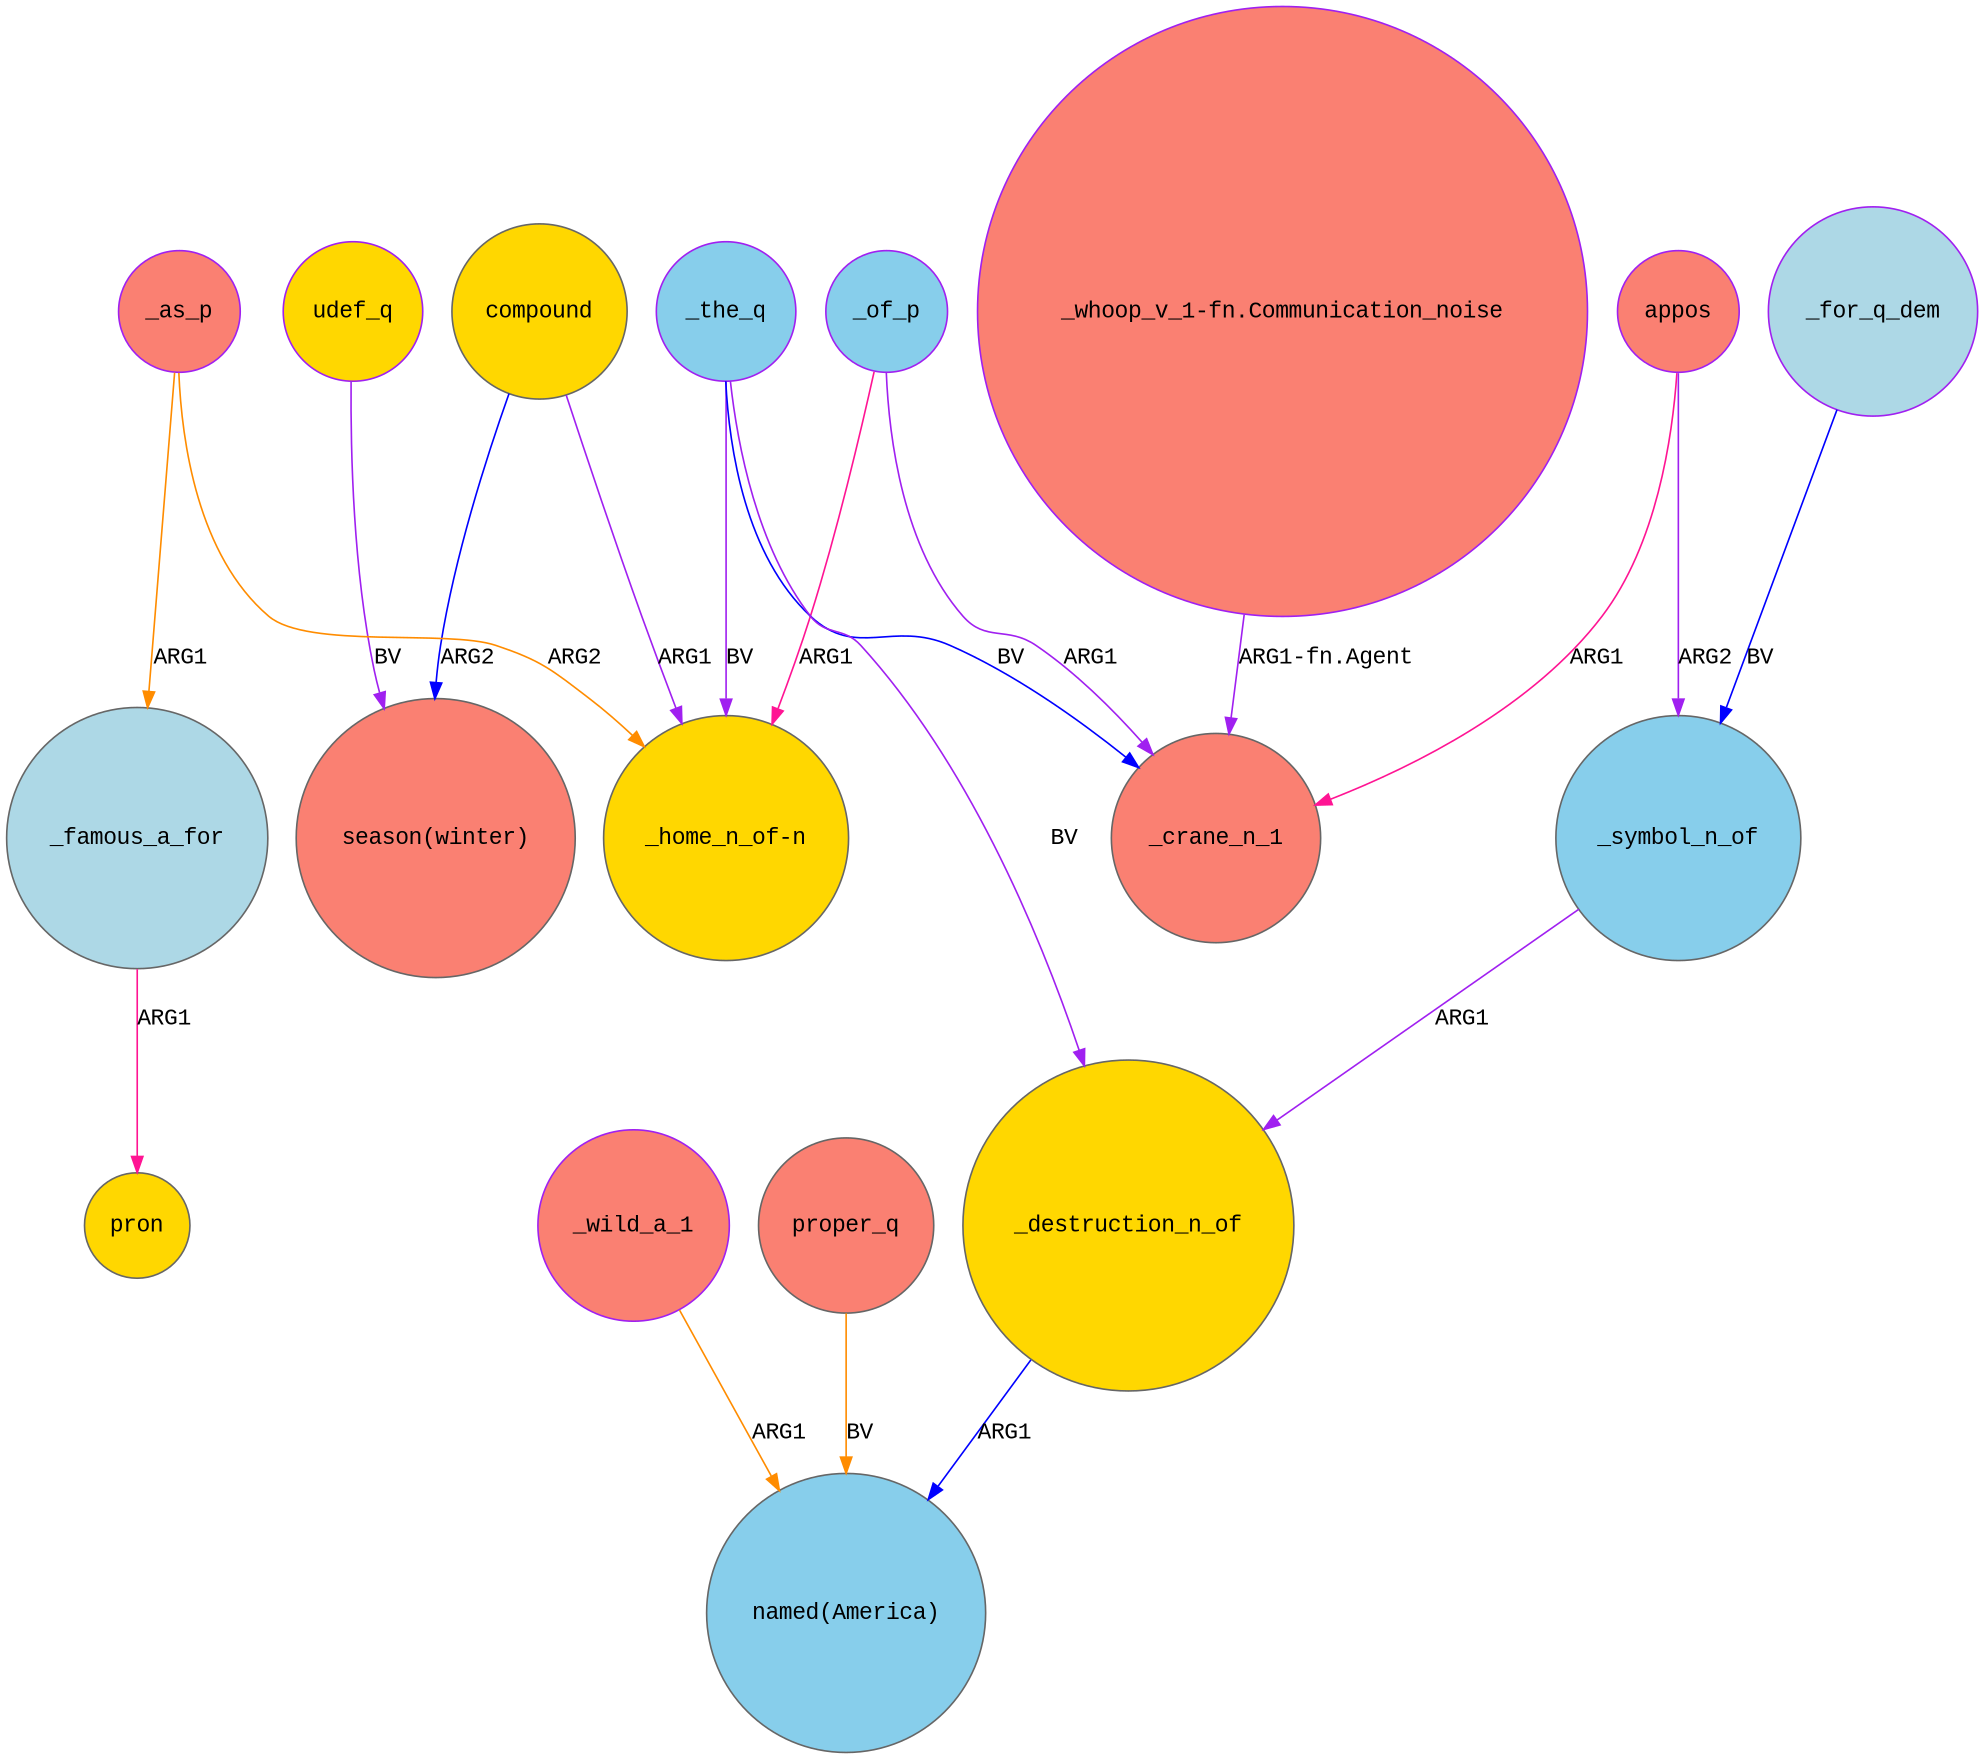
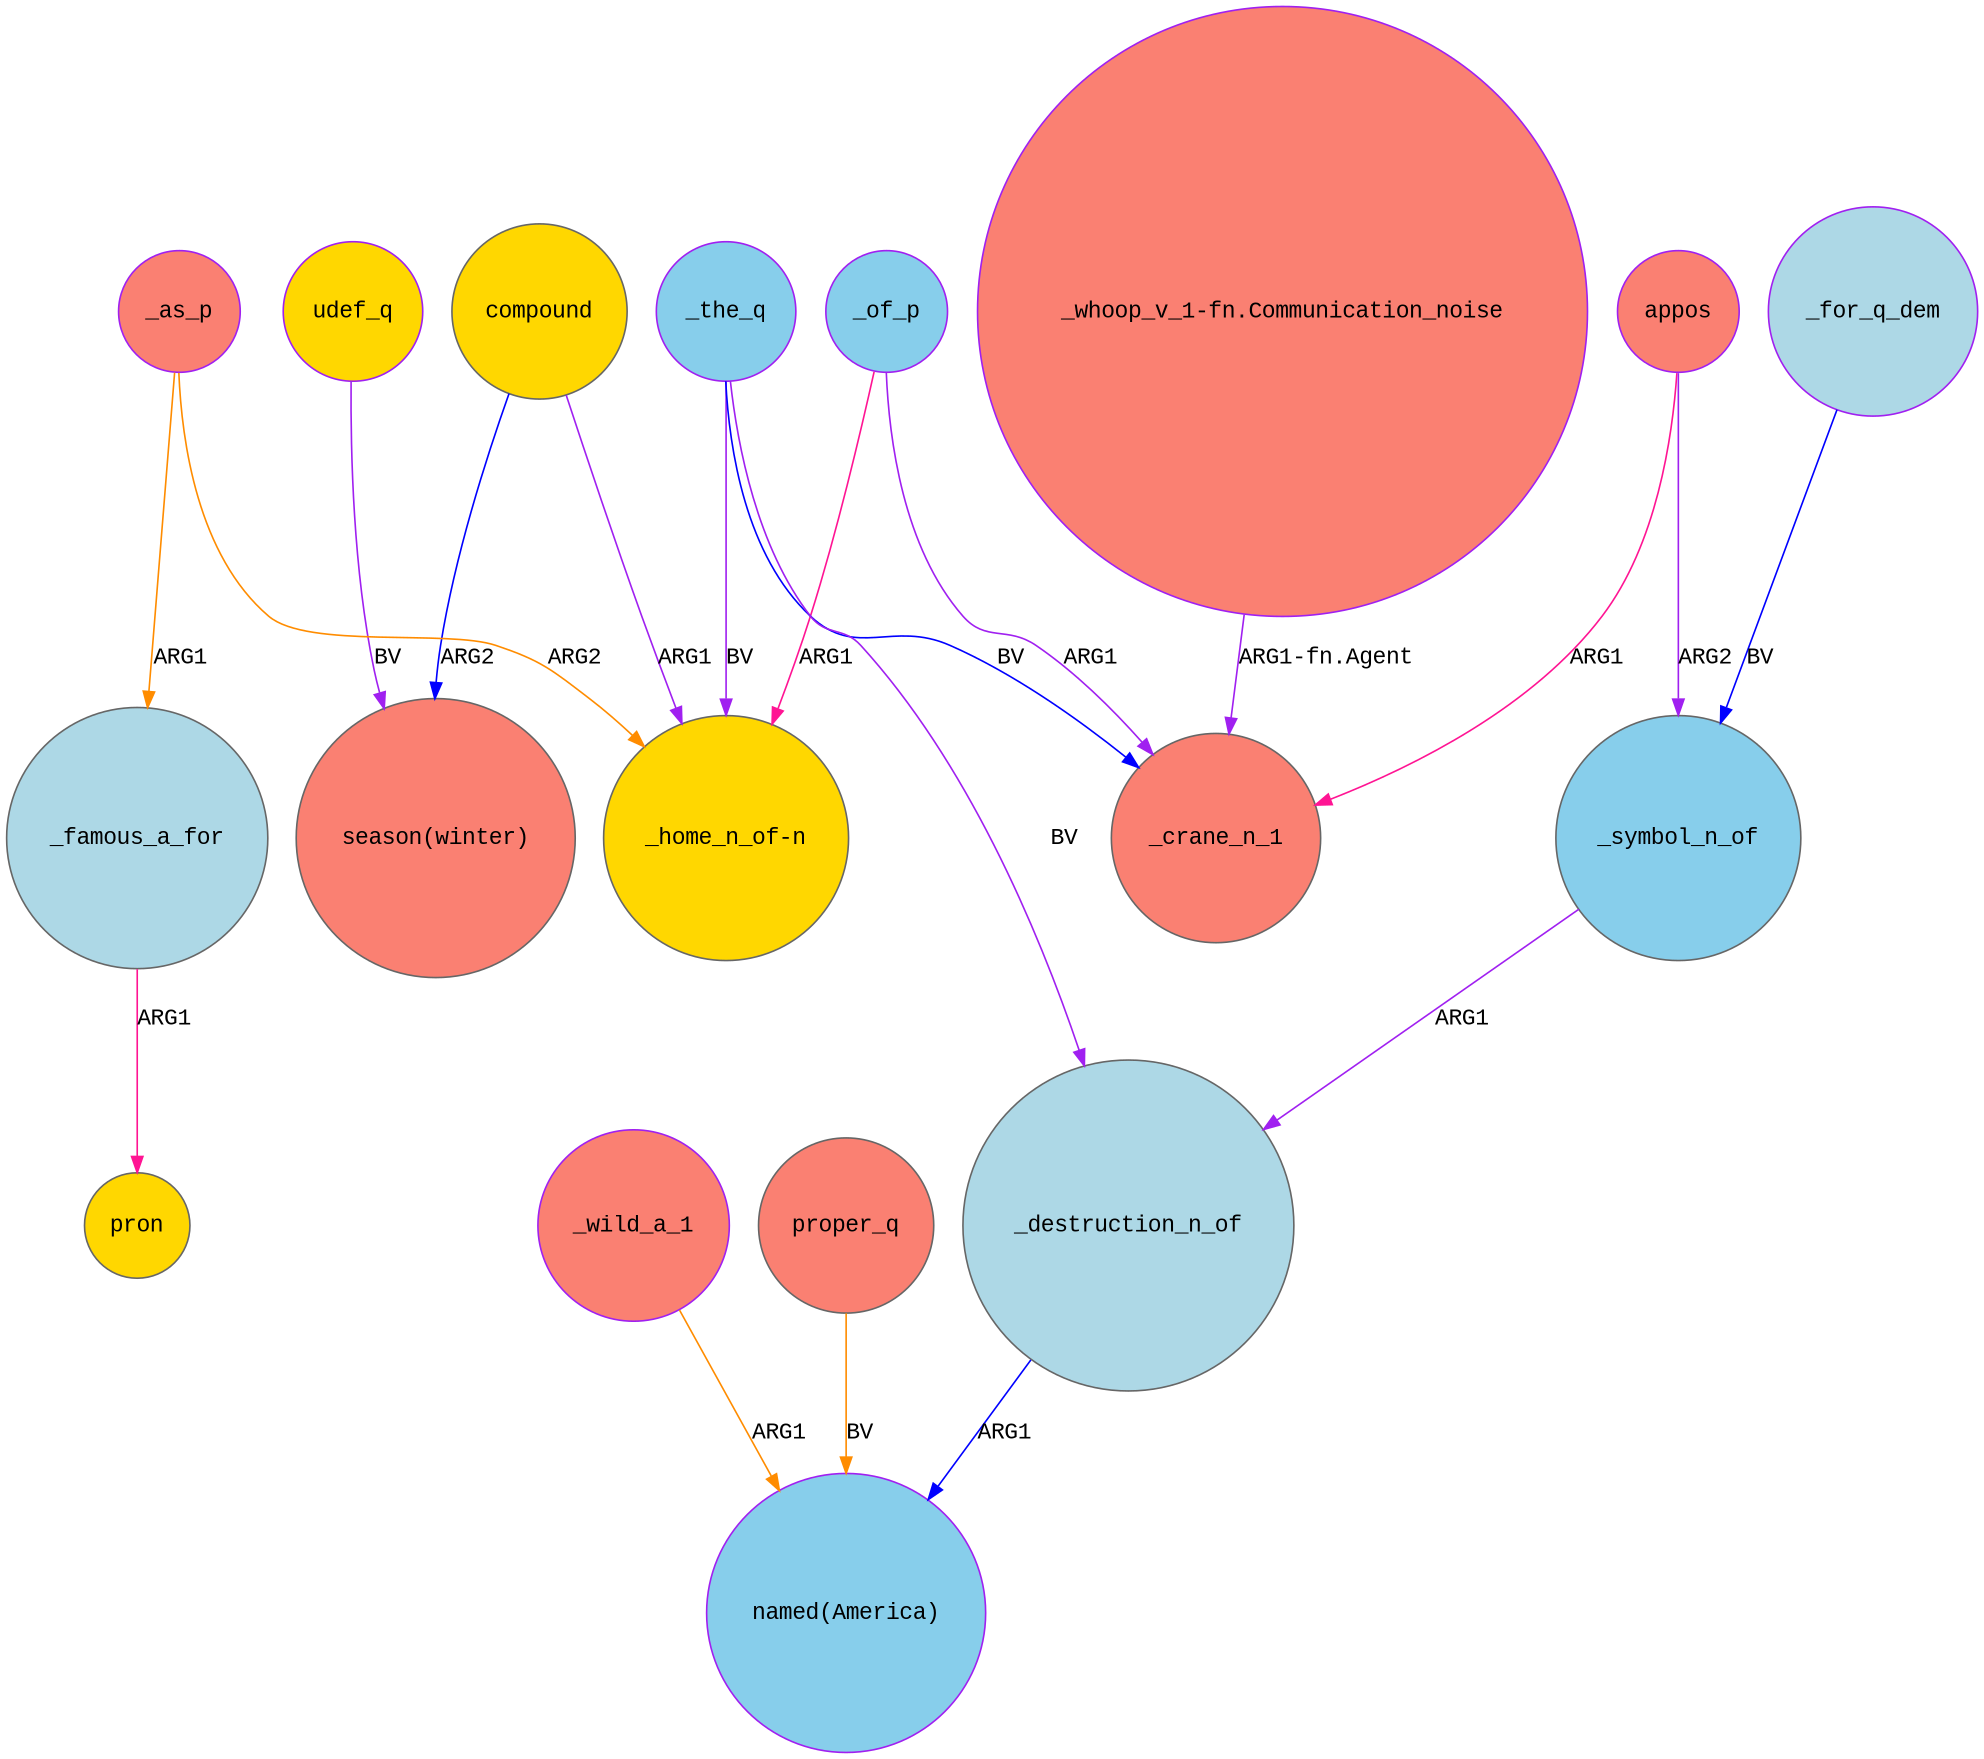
node "_destruction_n_of": fillcolor gold -> lightblue
node "named(America)": color gray40 -> purple
